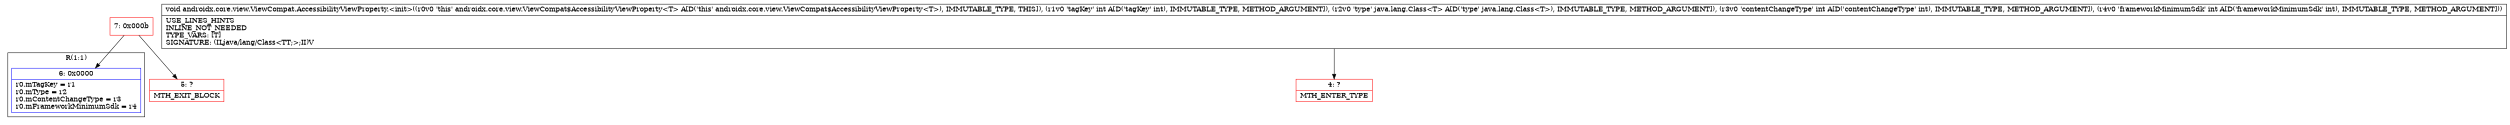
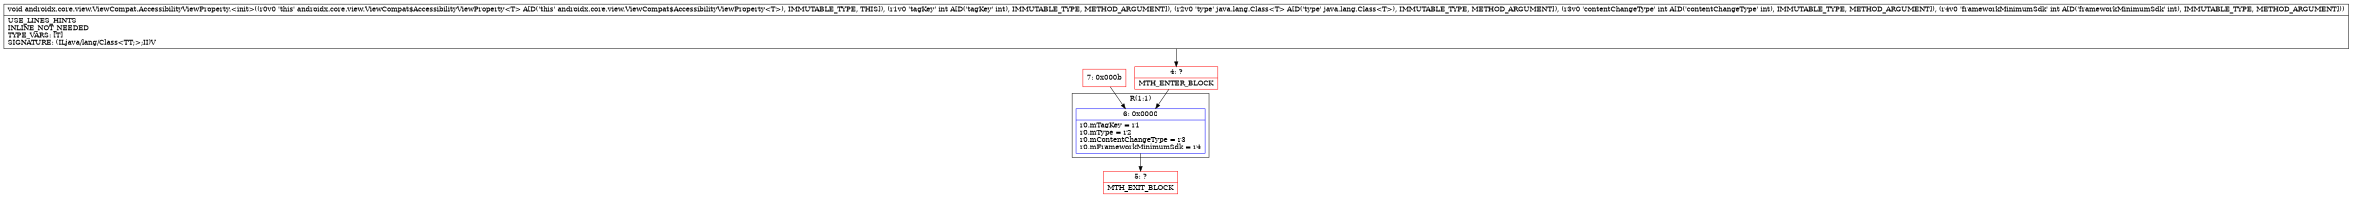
edge "7: 0x000b" -> "5: ?": now "6: 0x0000" -> "5: ?"
node "4: ?": text "MTH_ENTER_TYPE" -> "MTH_ENTER_BLOCK"
edge "4: ?" -> "6: 0x0000": added
